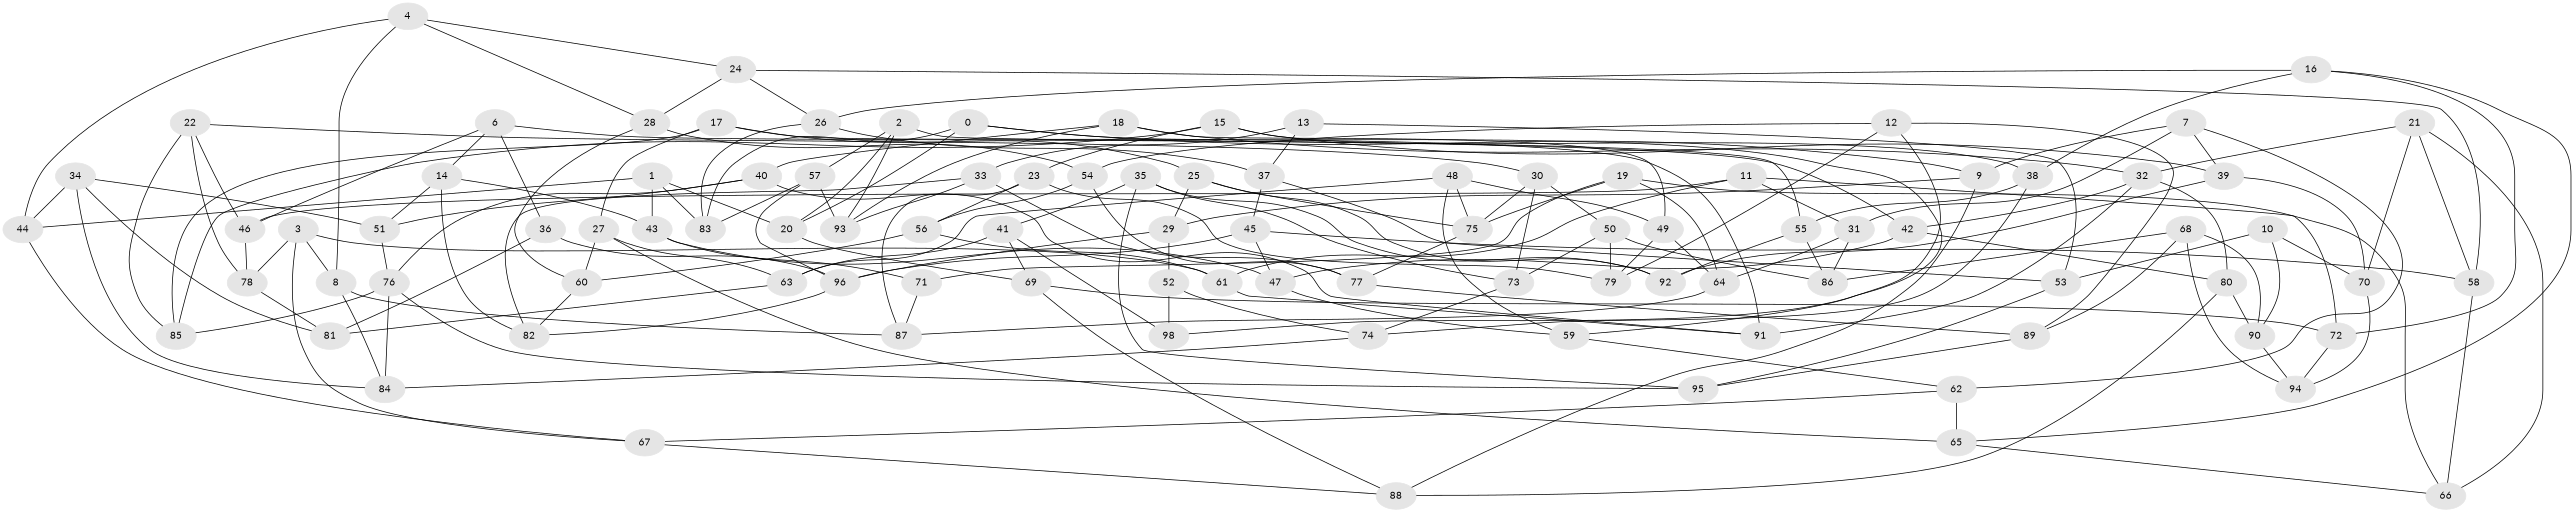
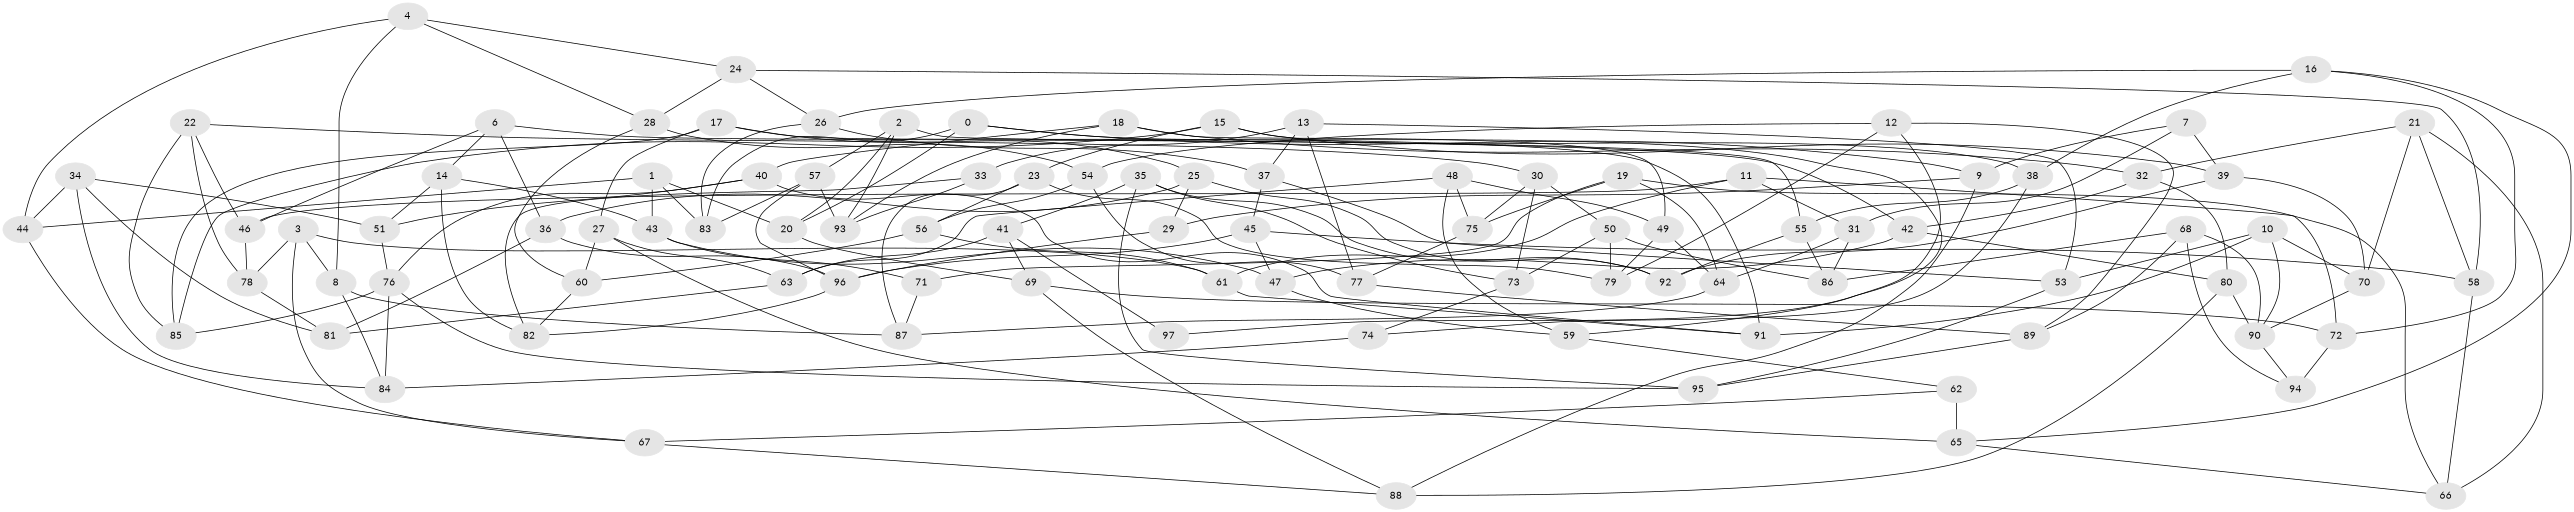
edge "25" -- "75": now "25" -- "36"
edge "33" -- "77": now "13" -- "77"
node "52": removed
edge "32" -- "91": now "10" -- "91"
edge "7" -- "62": removed
node "98": label "98" -> "97"
edge "70" -- "94": now "70" -- "90"
